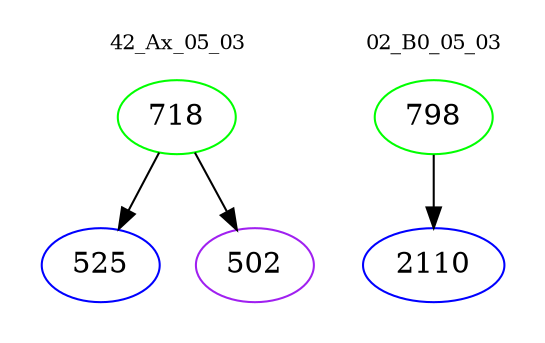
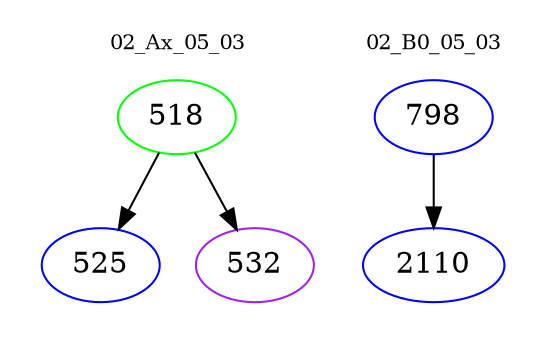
cluster "42_Ax_05_03": label "42_Ax_05_03" -> "02_Ax_05_03"
node "718": label "718" -> "518"
node "798": color green -> blue
node "502": label "502" -> "532"
